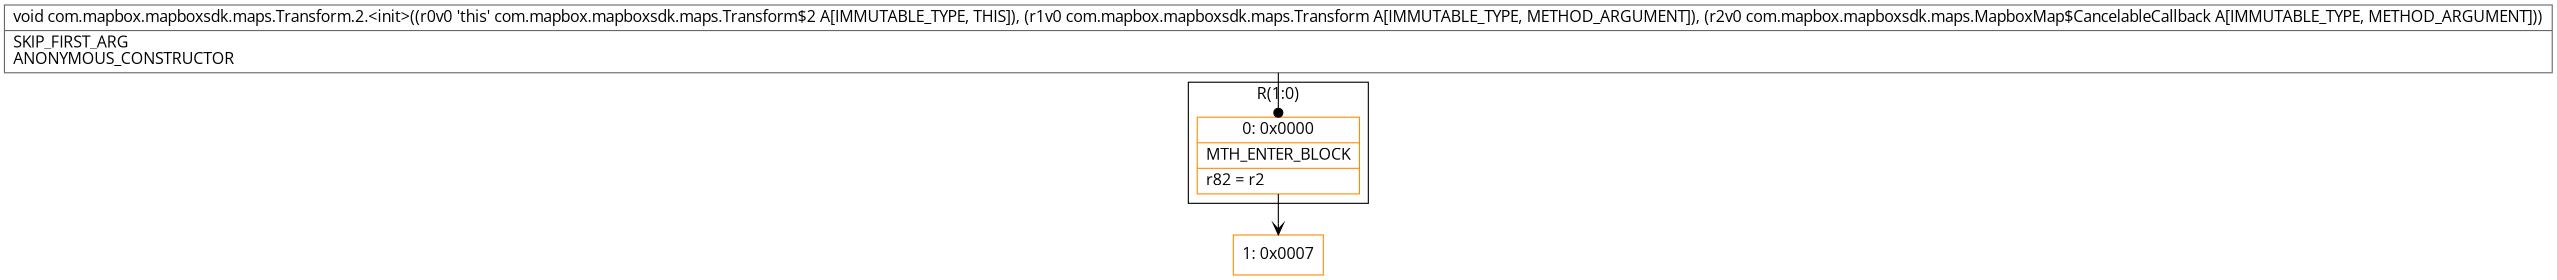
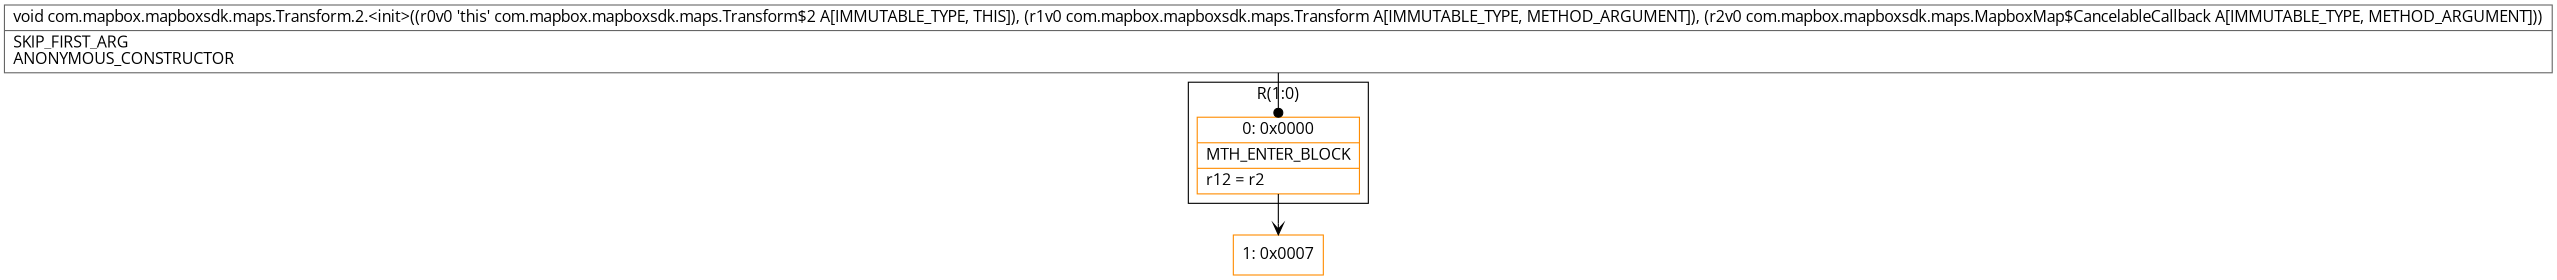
node "0: 0x0000": text "r82 = r2" -> "r12 = r2"
